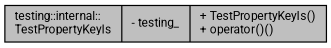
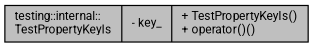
node "testing::internal::": text "- testing_" -> "- key_"
